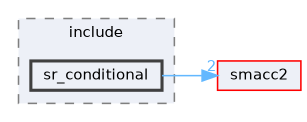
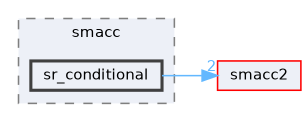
cluster "include": label "include" -> "smacc"
